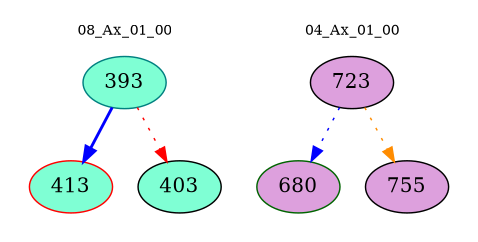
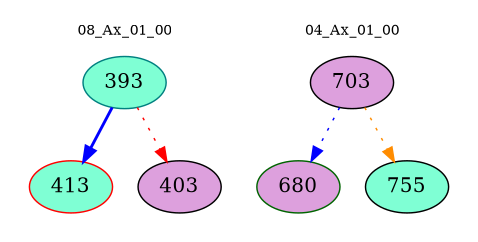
node "723": label "723" -> "703"
node "403": fillcolor aquamarine -> plum
node "755": fillcolor plum -> aquamarine
